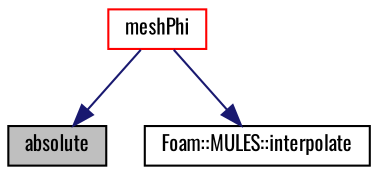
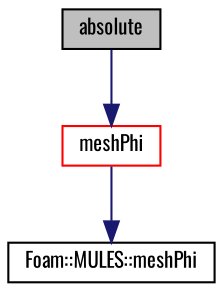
edge "meshPhi" -> "absolute": reversed
node "Foam::MULES::interpolate": label "Foam::MULES::interpolate" -> "Foam::MULES::meshPhi"
